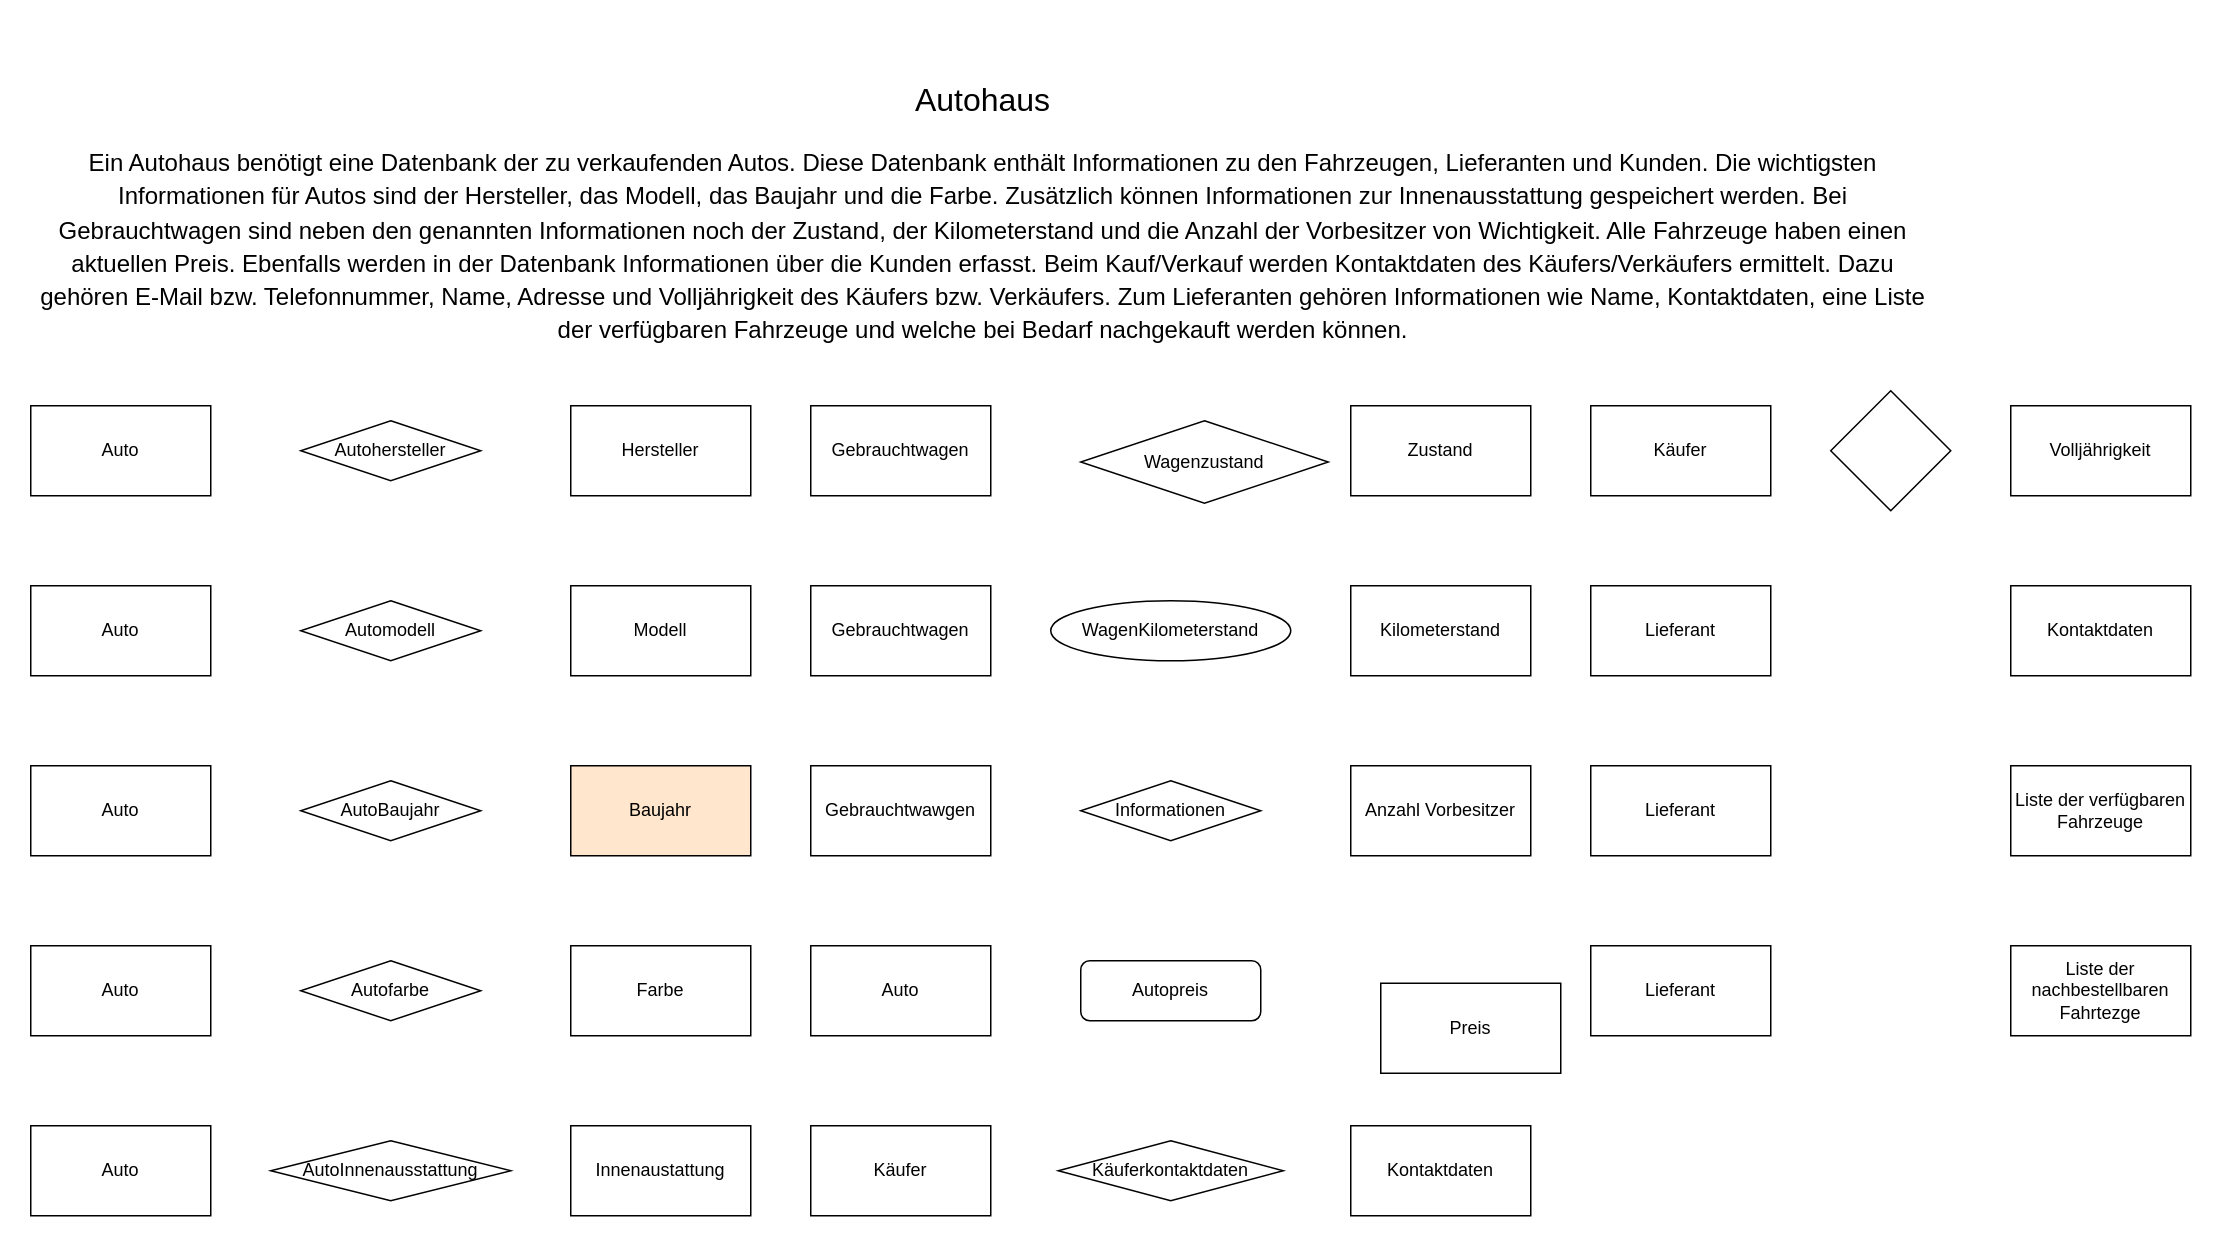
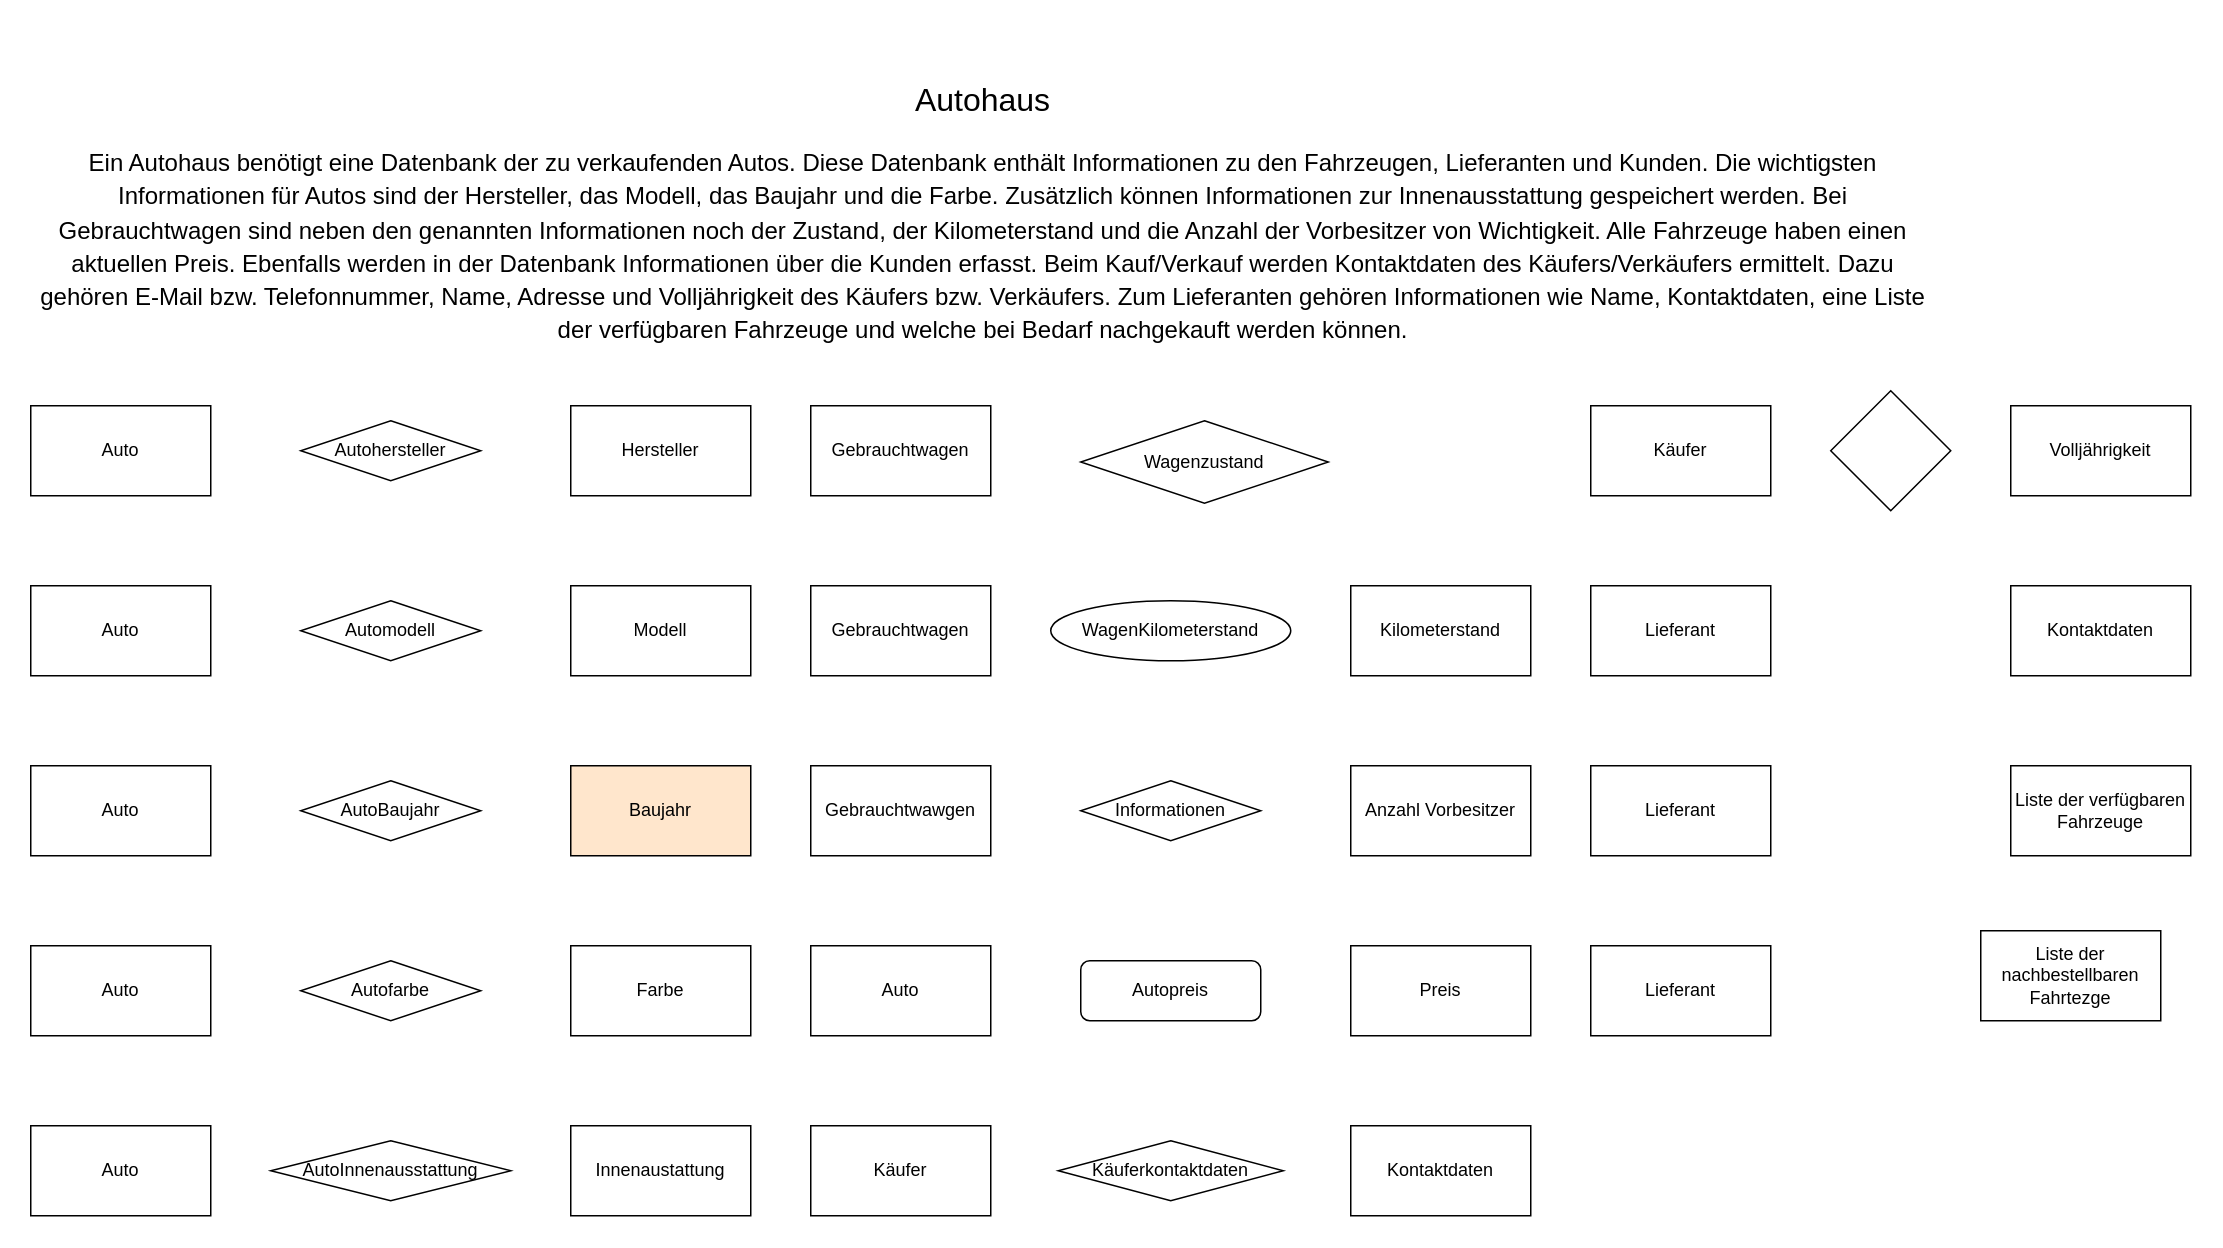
node "Zustand": removed
node "Liste der nachbestellbaren Fahrtezge": moved (2101, 991) -> (2071, 976)
node "Preis": moved (1471, 1028) -> (1441, 991)
